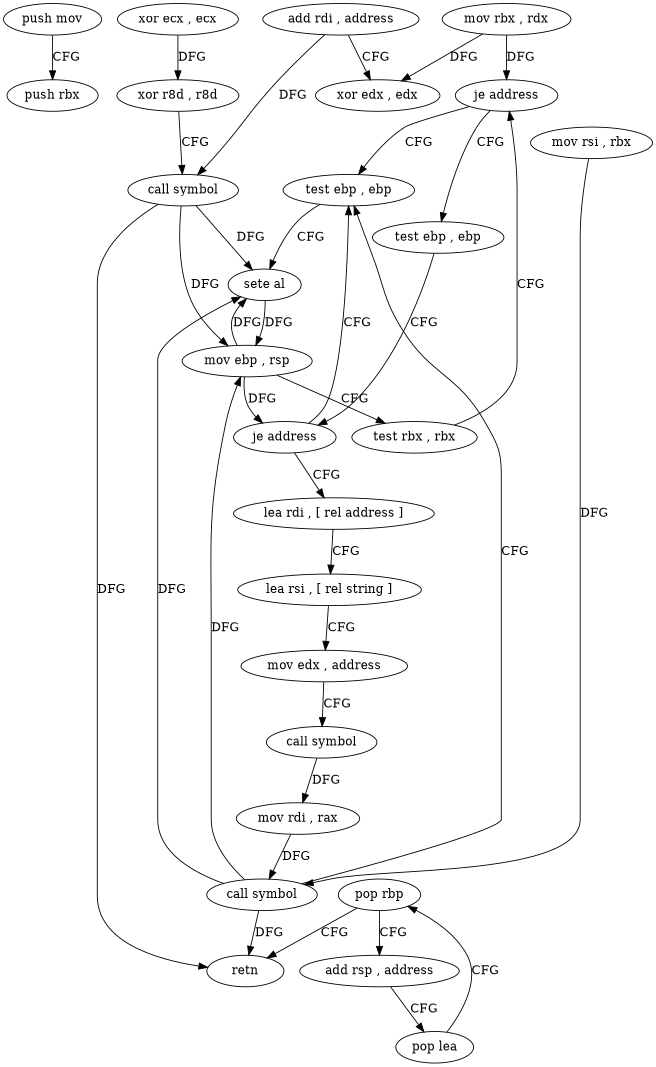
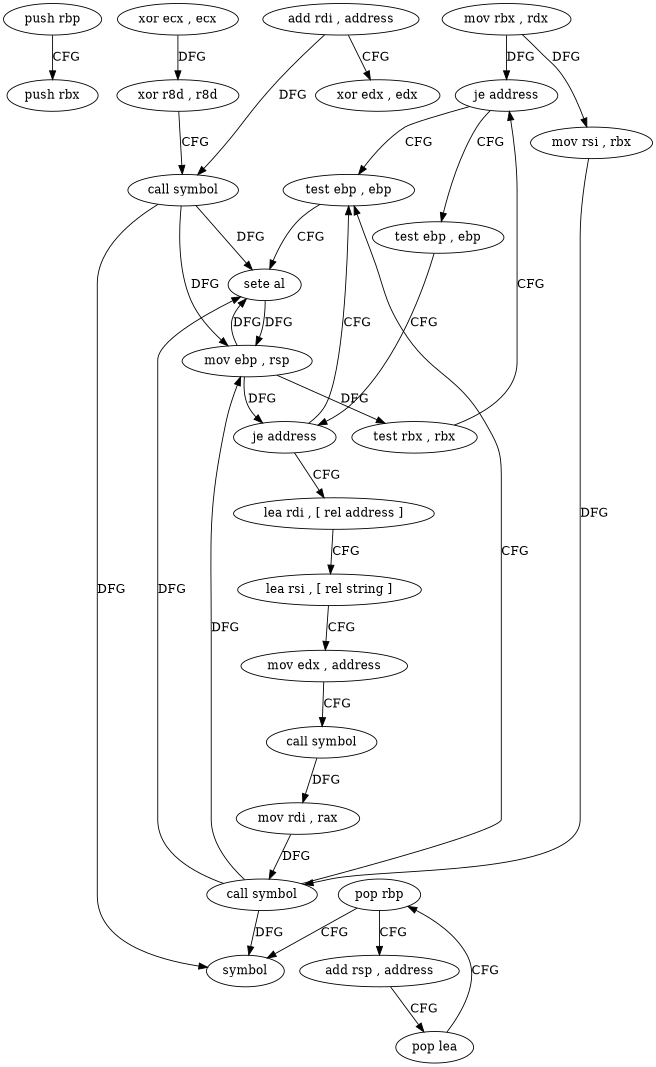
node "push mov": label "push mov" -> "push rbp"
edge "mov rbx , rdx" -> "xor edx , edx": now "mov rbx , rdx" -> "mov rsi , rbx"
edge "mov ebp , rsp" -> "test rbx , rbx": label "CFG" -> "DFG"
node "retn": label "retn" -> "symbol"
